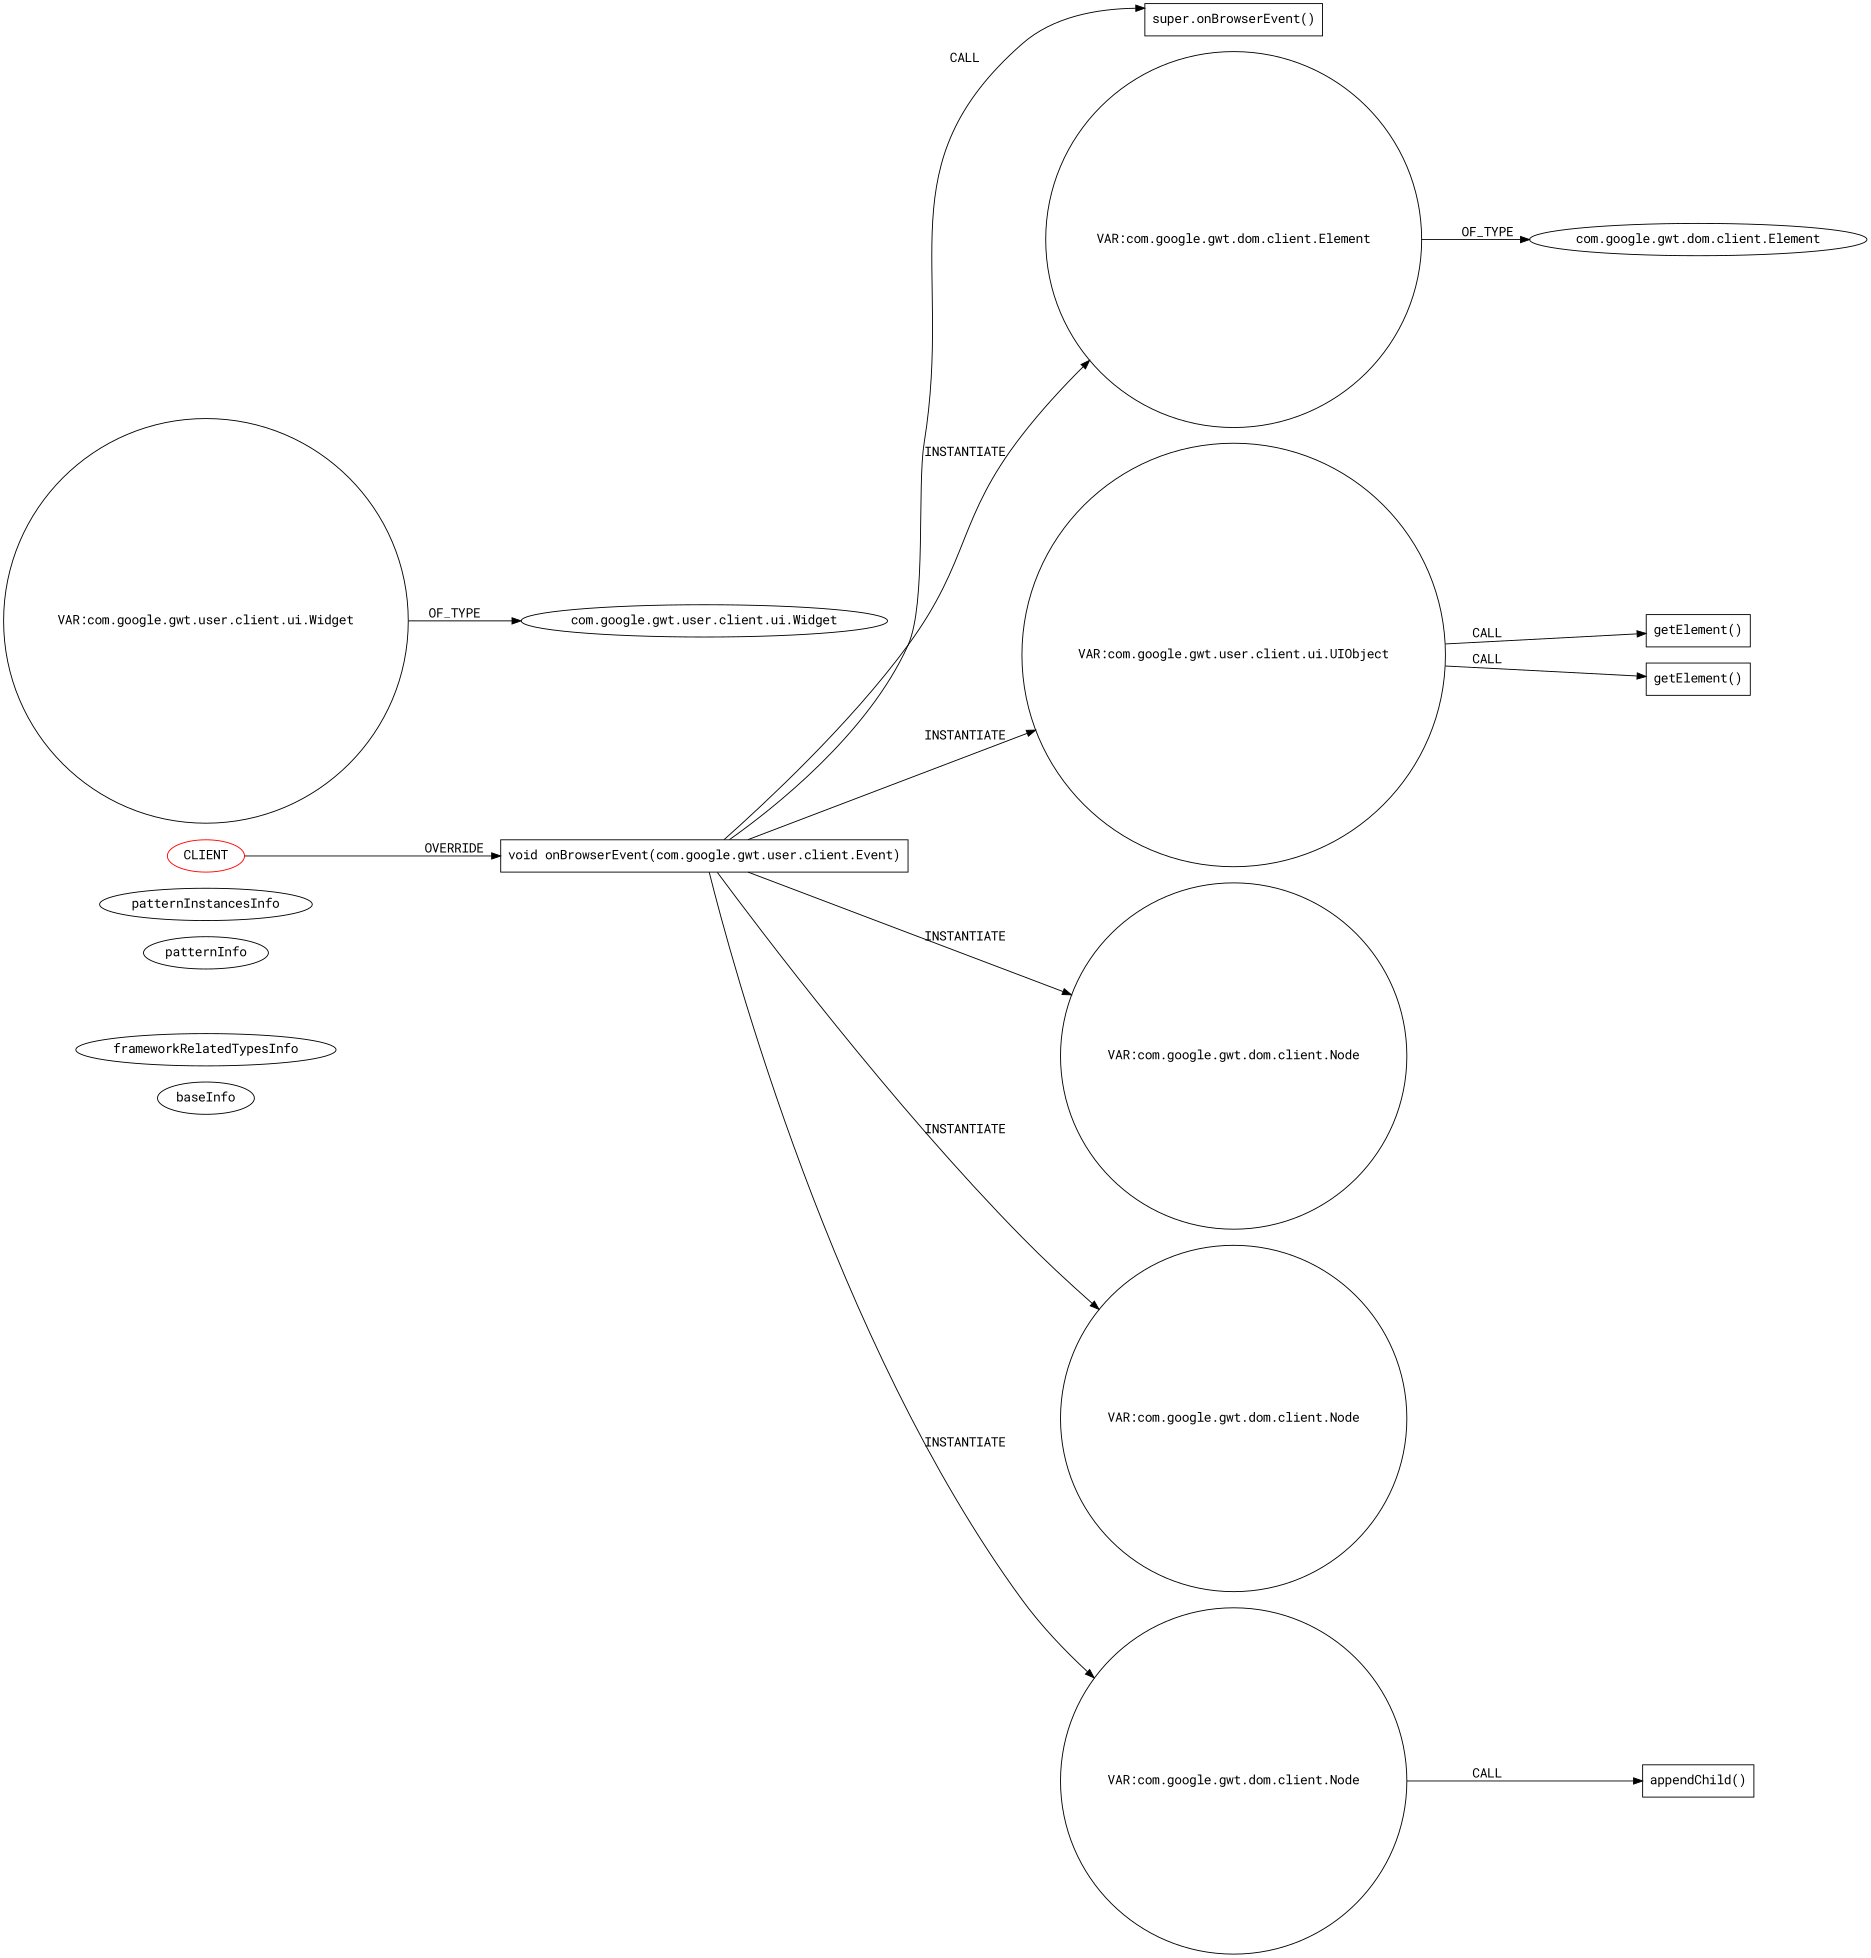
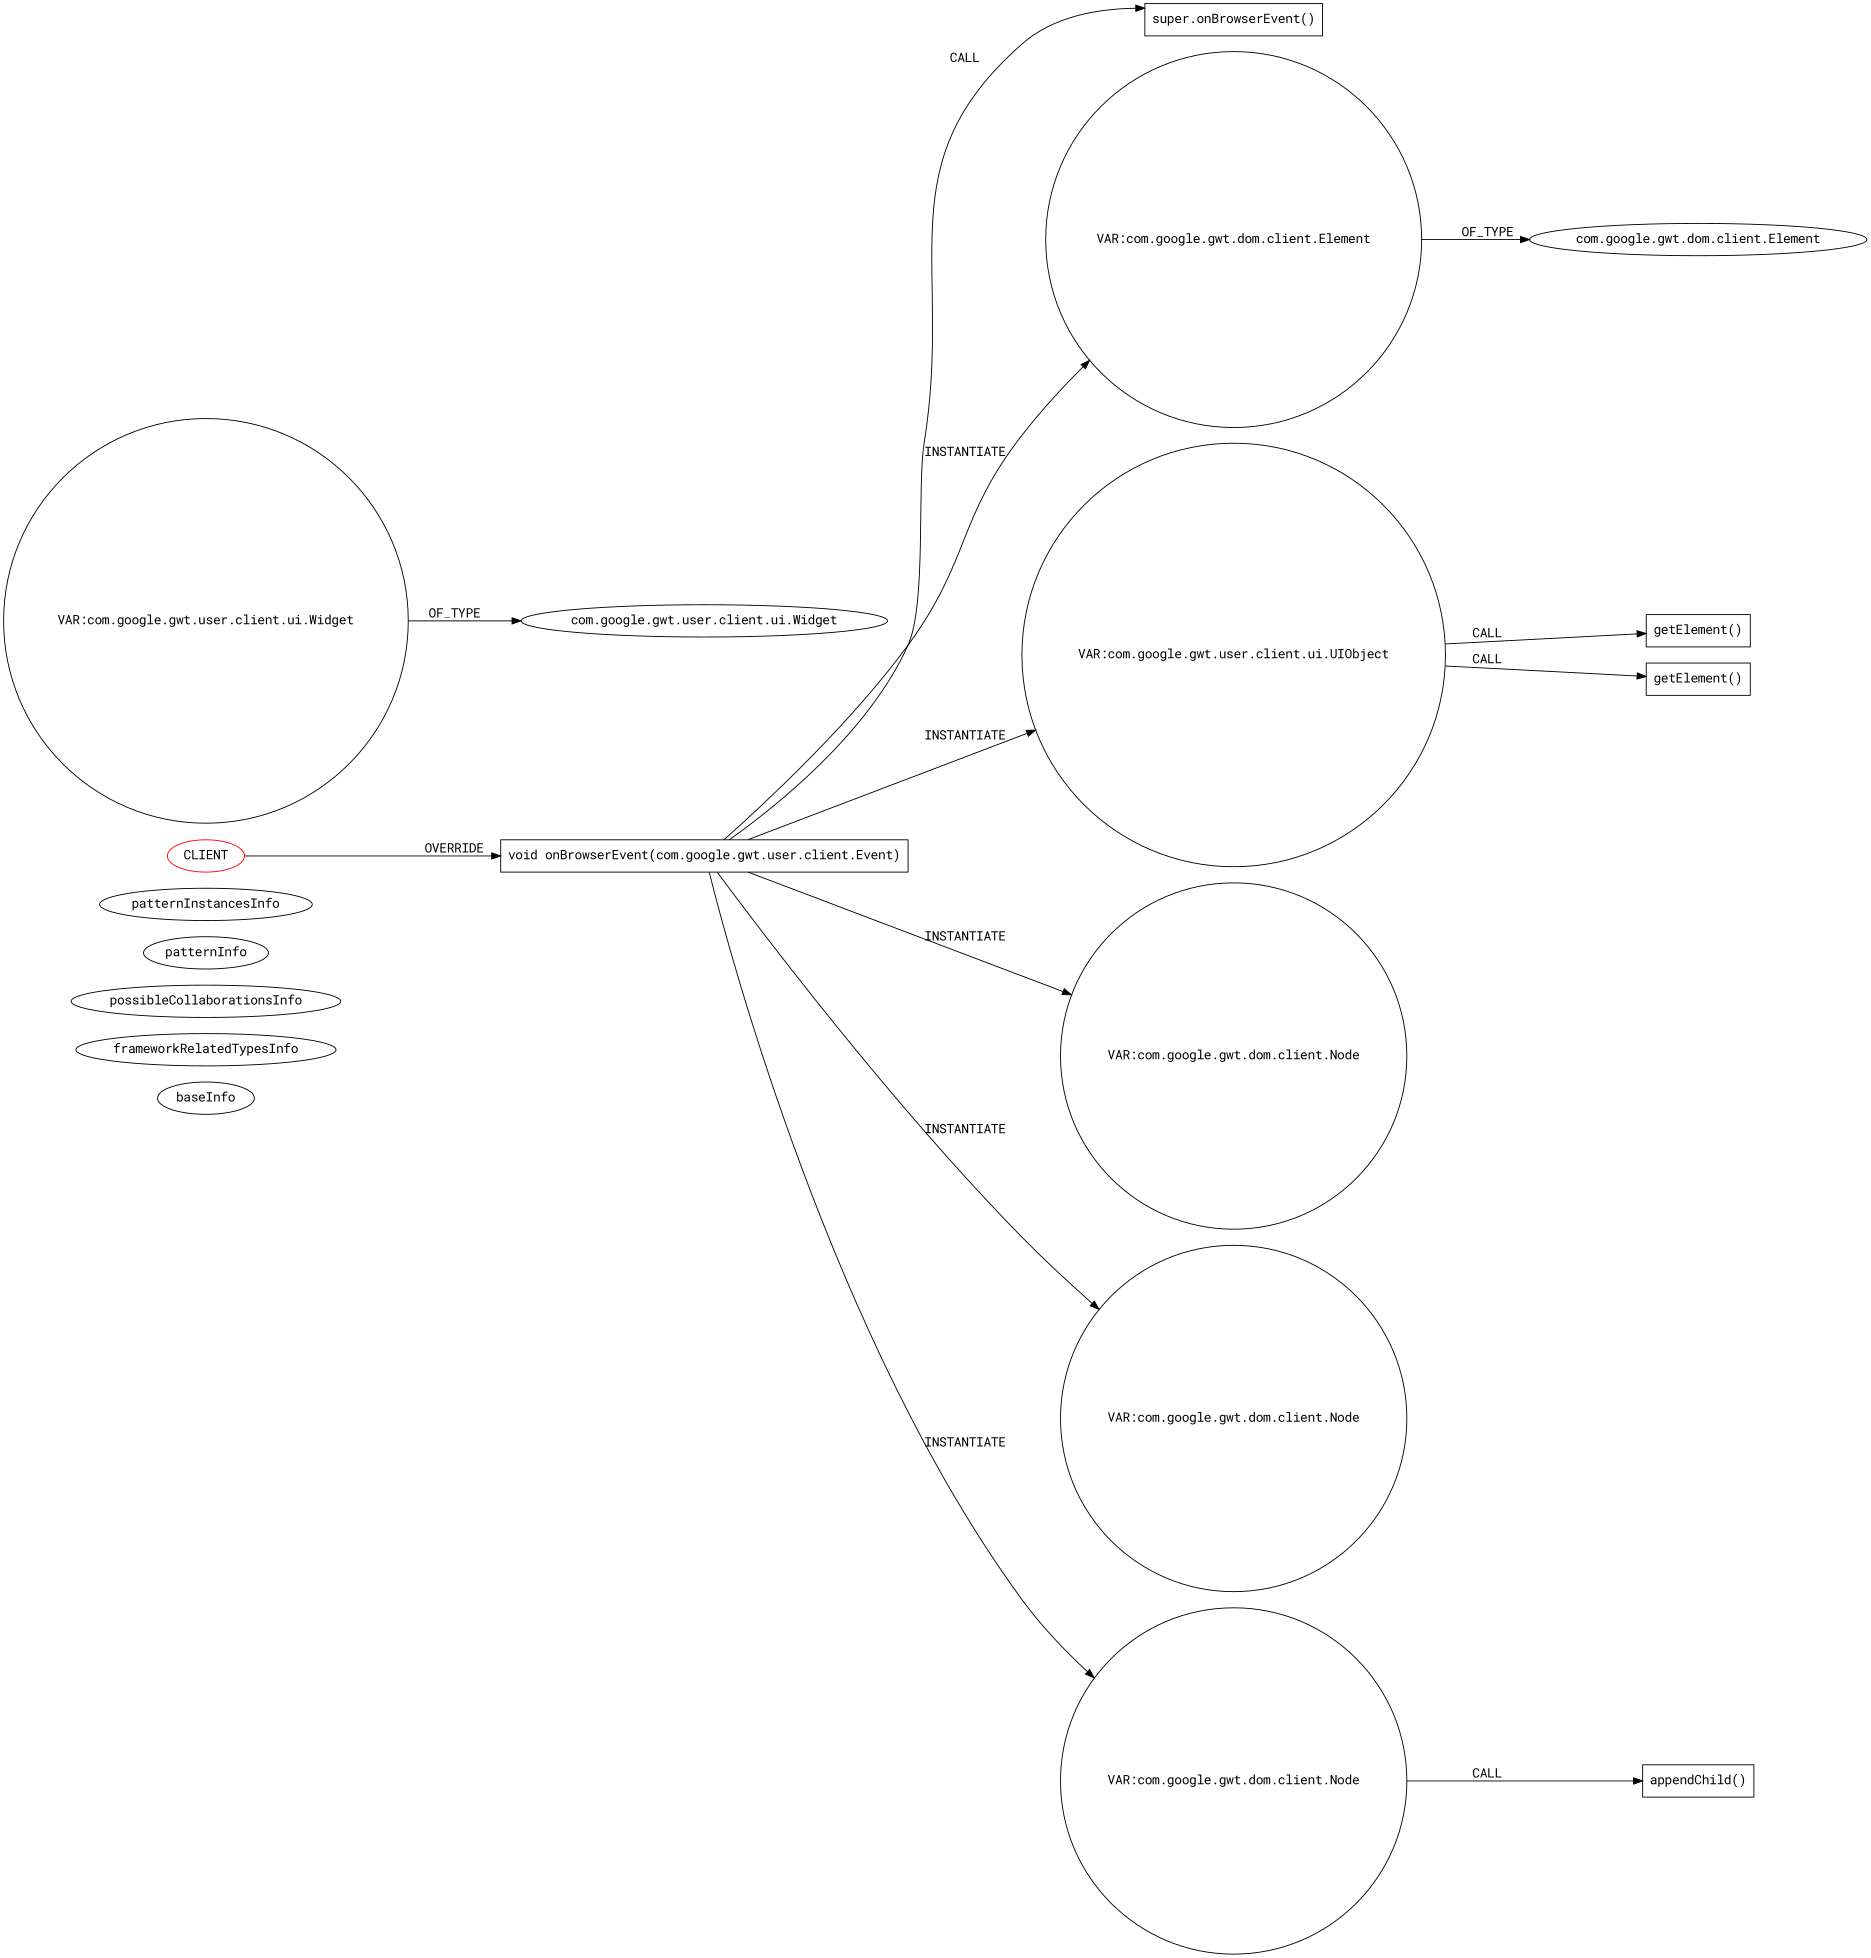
node "possibleCollaborationsInfo": added
